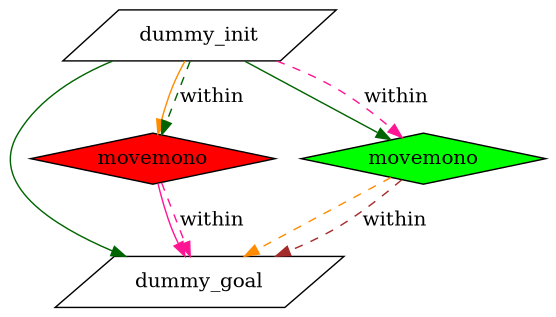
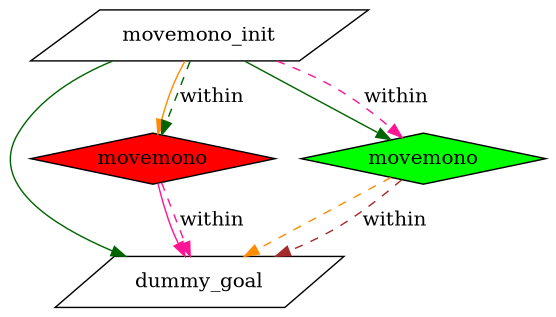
node "dummy_init": label "dummy_init" -> "movemono_init"
